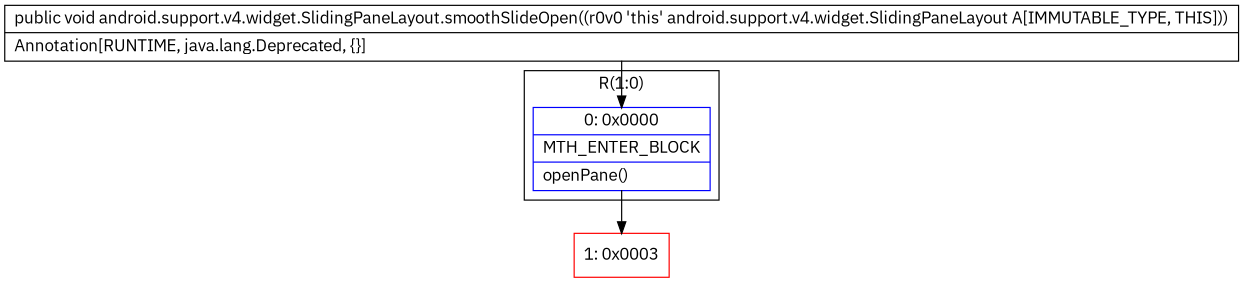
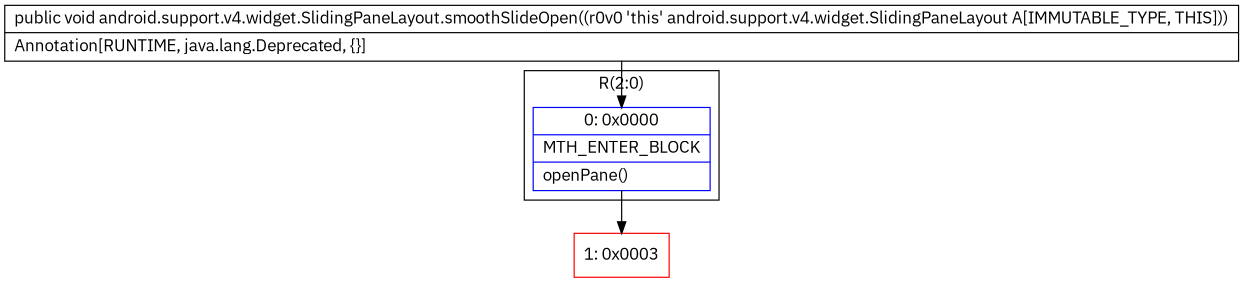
cluster "R(1:0)": label "R(1:0)" -> "R(2:0)"
